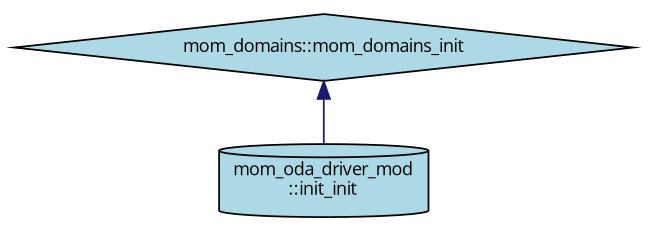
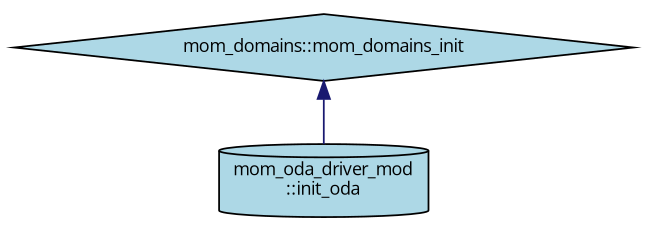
node "mom_oda_driver_mod ::init_init": label "mom_oda_driver_mod ::init_init" -> "mom_oda_driver_mod ::init_oda"
